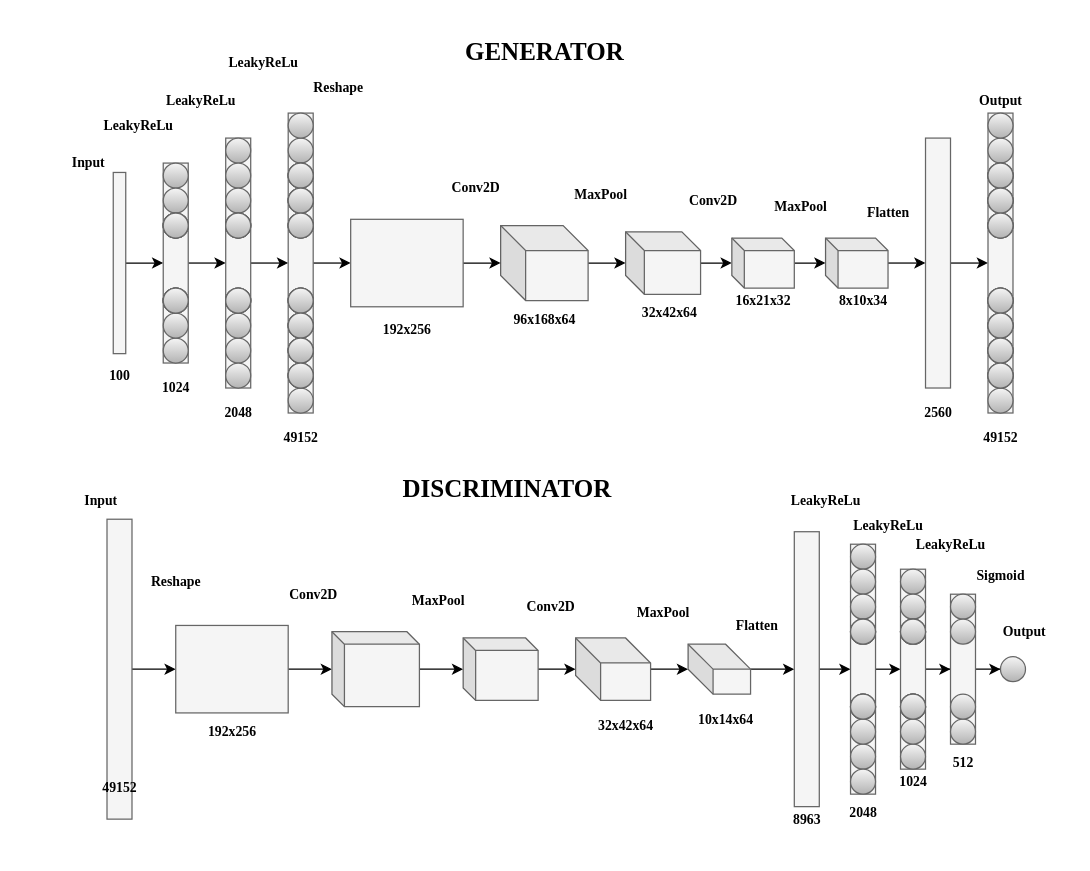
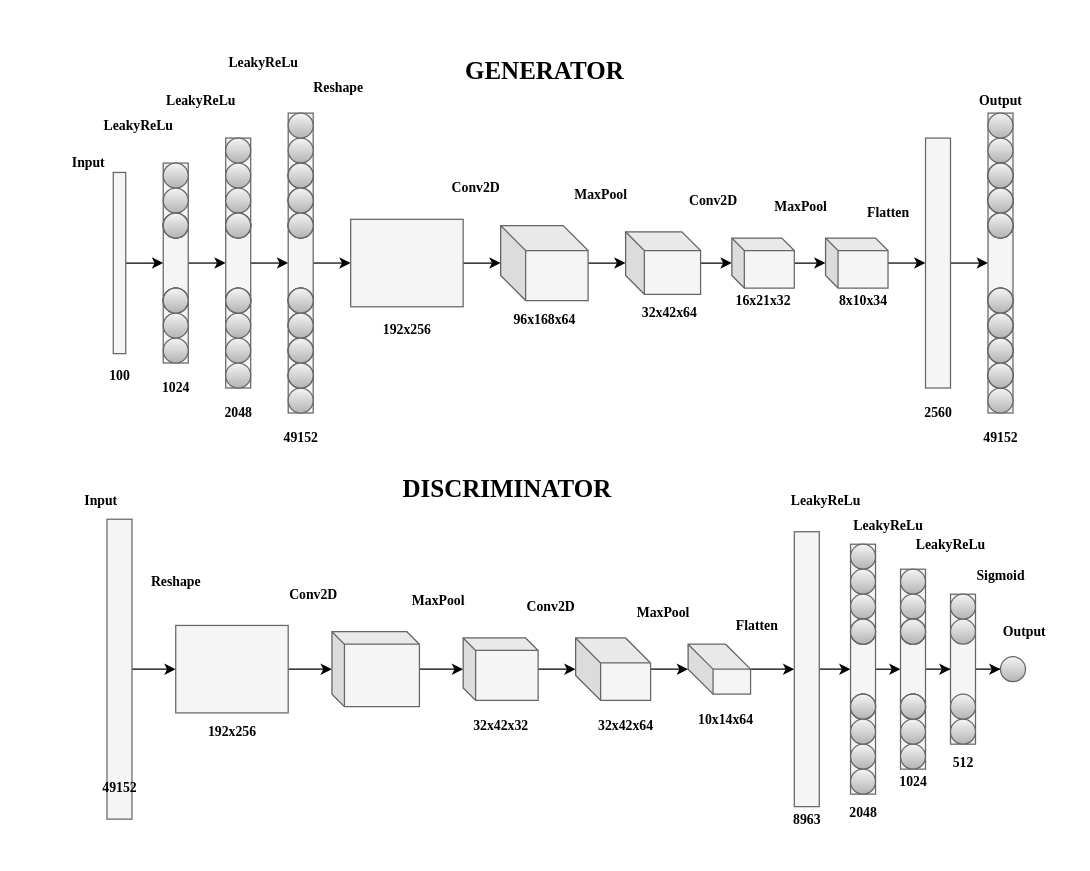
node "GENERATOR": moved (544, 51) -> (544, 69)
node "32x42x32": added
